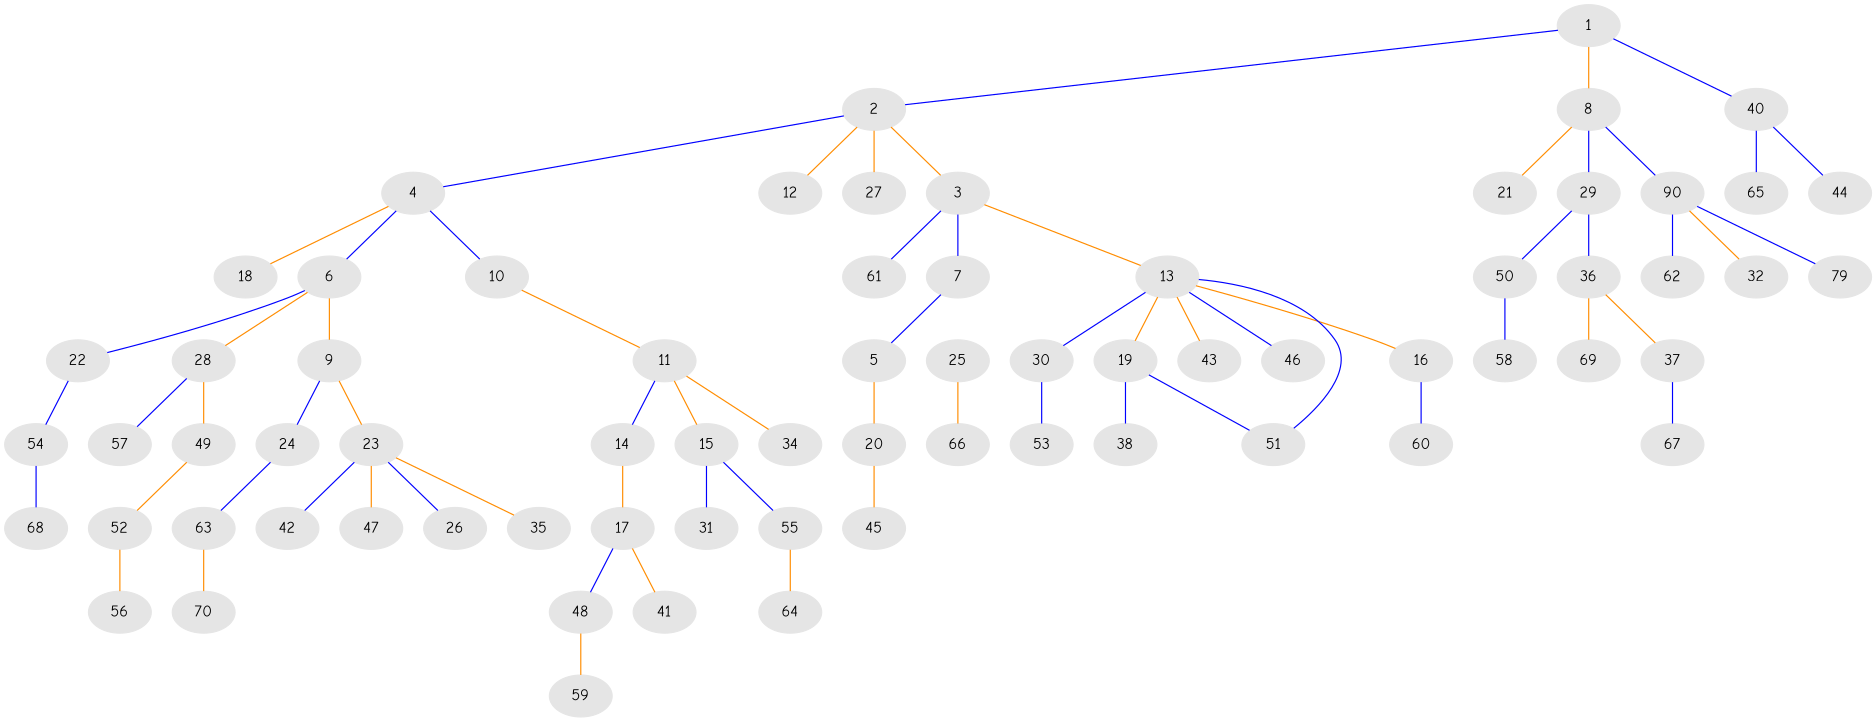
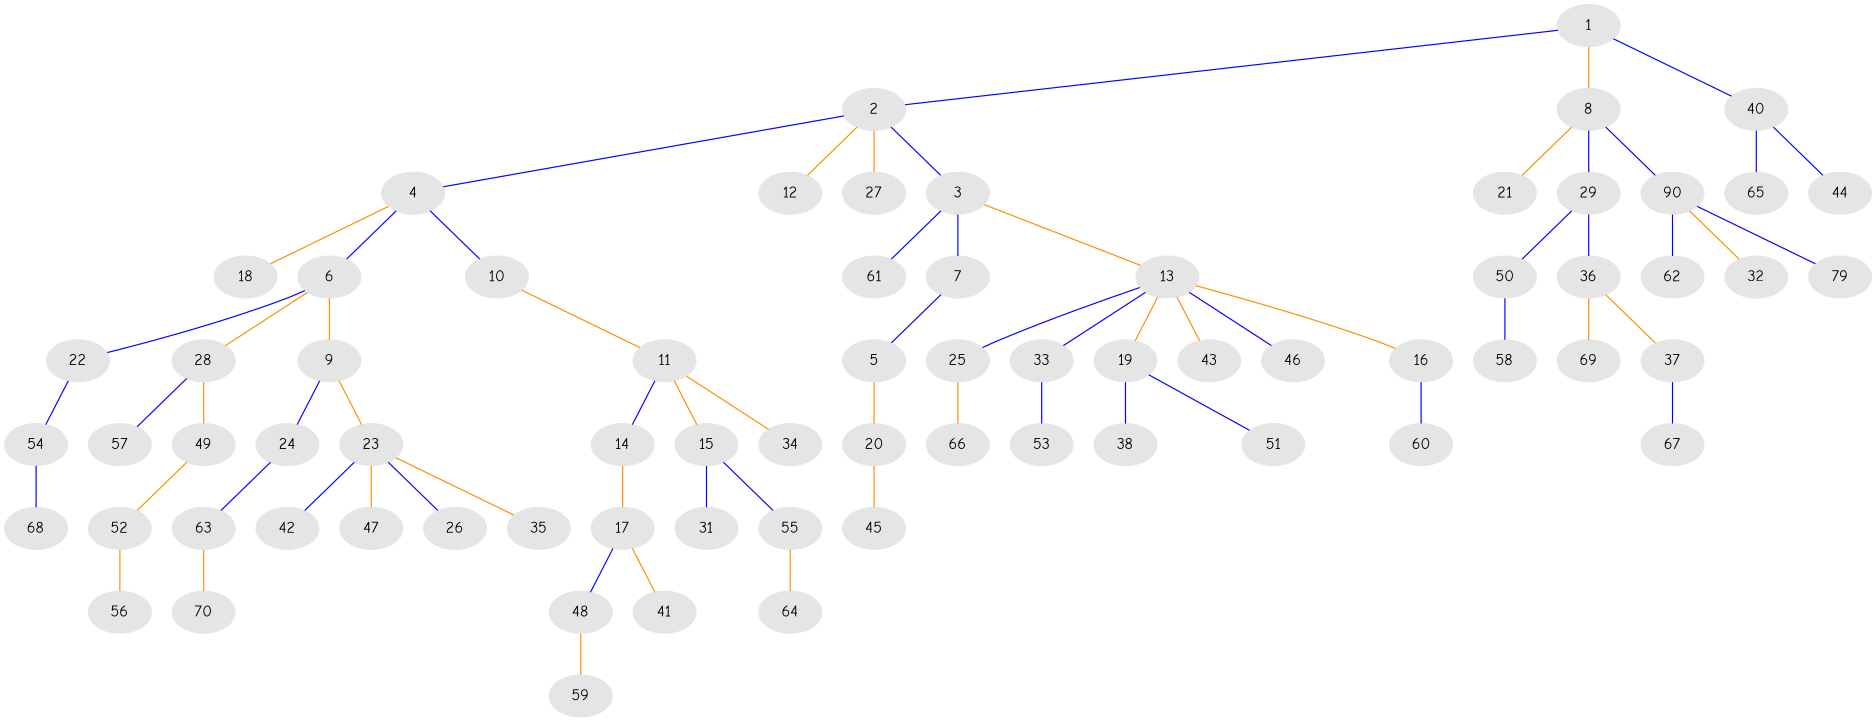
edge "2" -- "3": color darkorange -> blue
edge "13" -- "51": now "13" -- "25"
node "30": label "30" -> "33"
